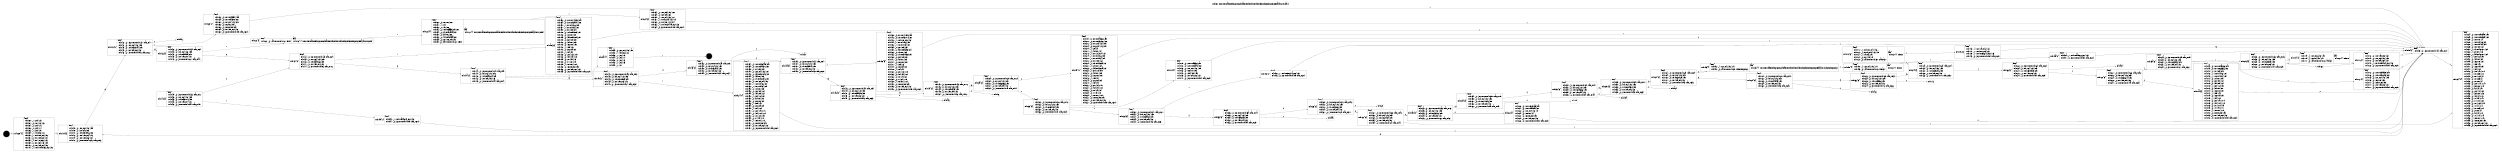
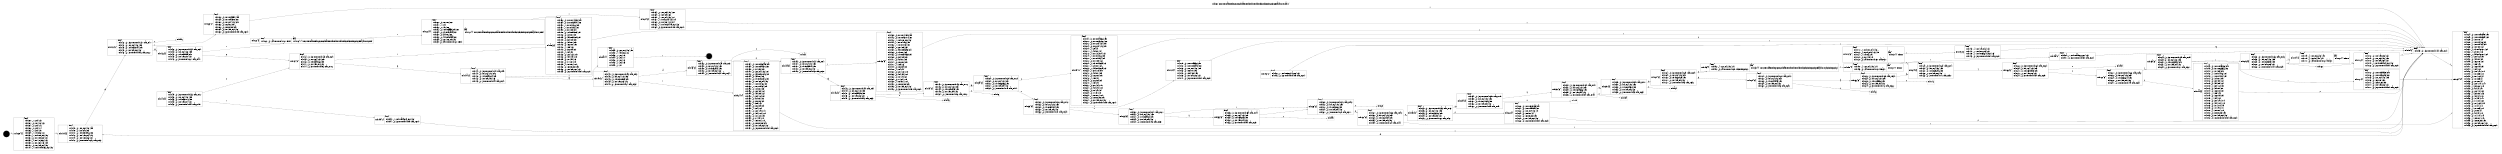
edge "0x401761 [27]" -> "0x401bed [5]": now "0x401761 [27]" -> "0x4018d4 [144]"
edge "0x40153c [25]" -> "0x4019cc [12]": now "0x40153c [25]" -> "0x40156e [25]"
